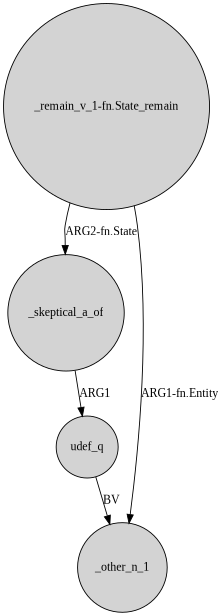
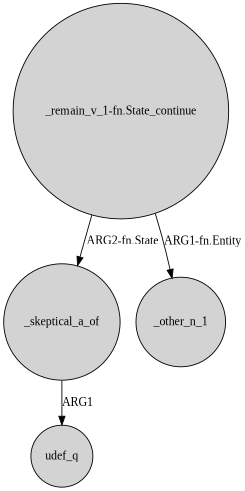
node "_remain_v_1-fn.State_remain": label "_remain_v_1-fn.State_remain" -> "_remain_v_1-fn.State_continue"
edge "udef_q" -> "_other_n_1": removed, label "BV"
